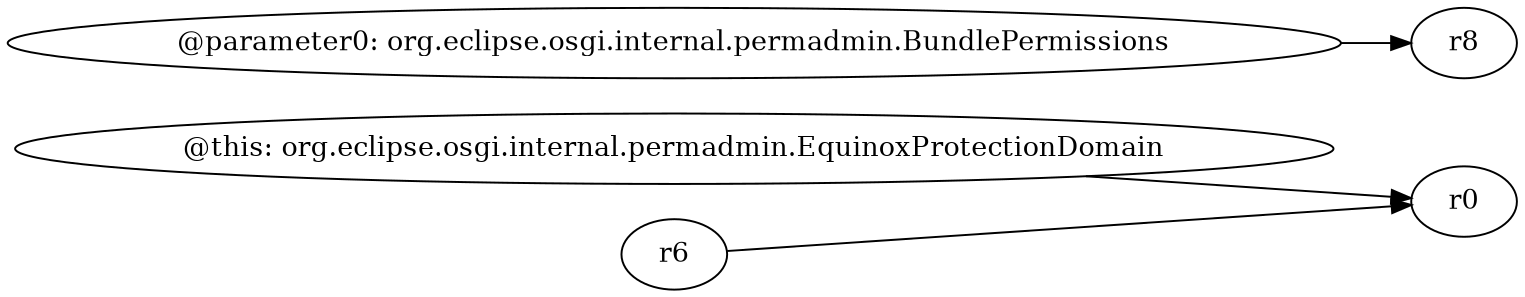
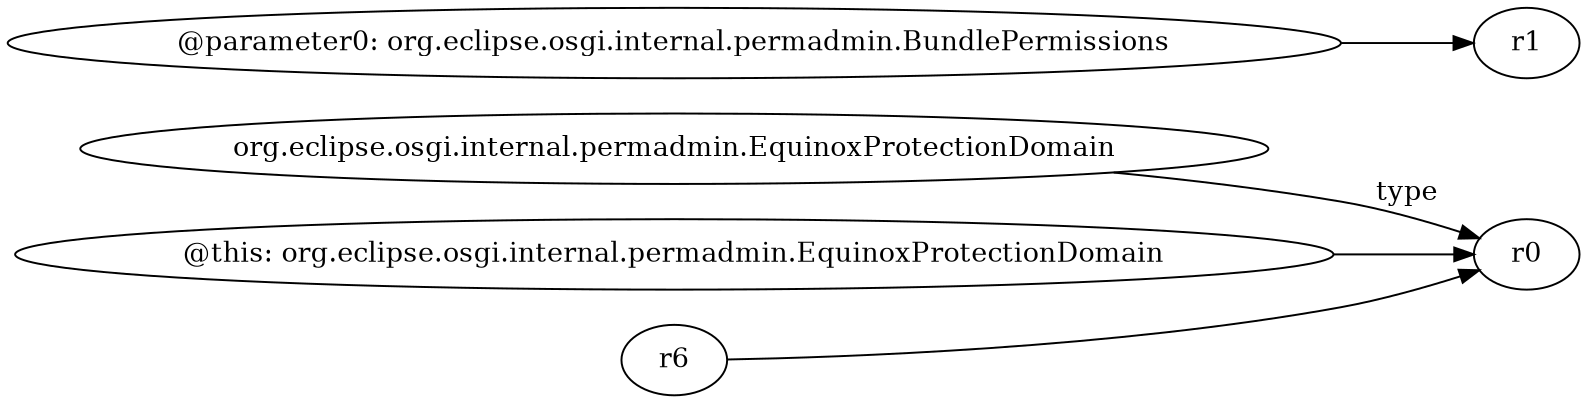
node "r8": label "r8" -> "r1"
node "org.eclipse.osgi.internal.permadmin.EquinoxProtectionDomain": added
